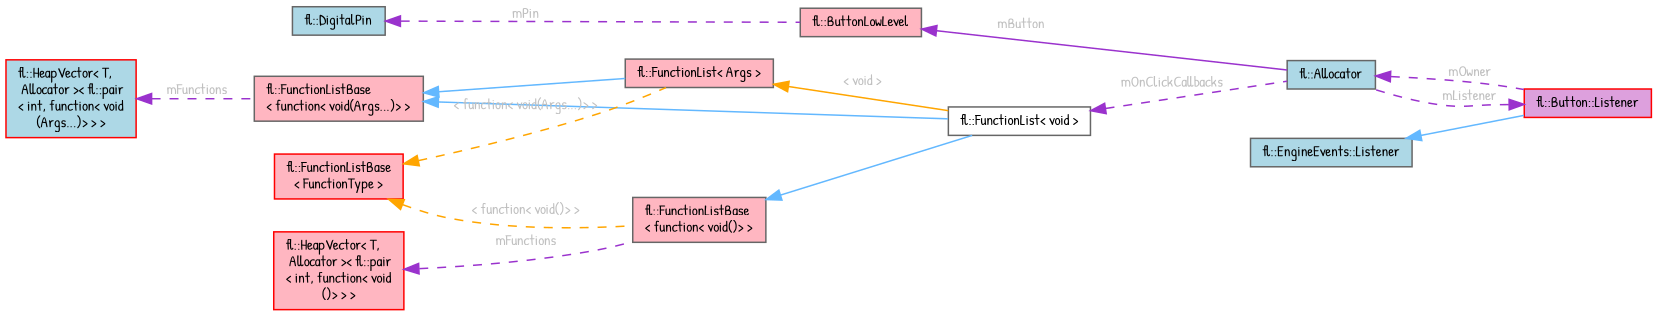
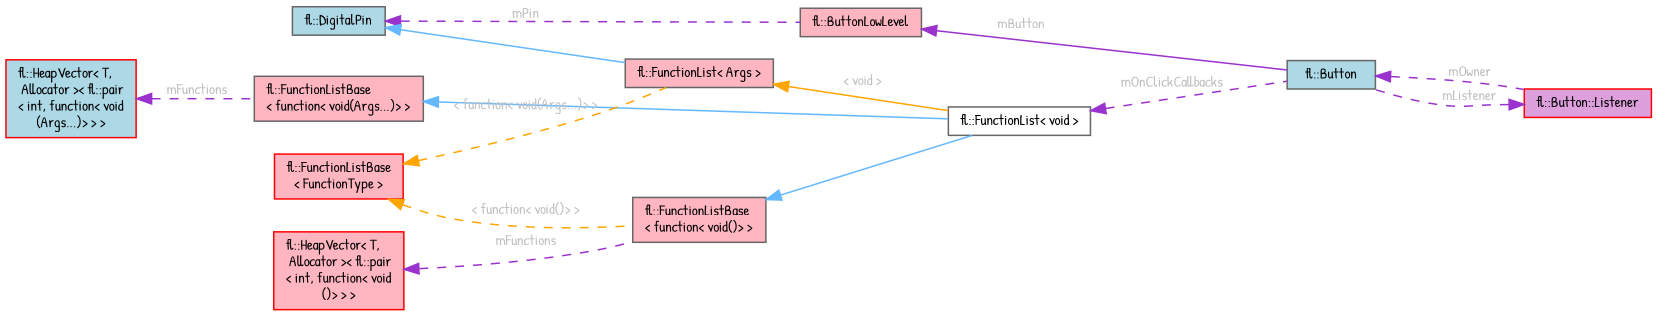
node "fl::Allocator": label "fl::Allocator" -> "fl::Button"
edge "fl::FunctionList< Args >" -> "fl::FunctionListBase < function< void(Args...)> >": now "fl::FunctionList< Args >" -> "fl::DigitalPin"
node "fl::EngineEvents::Listener": removed
